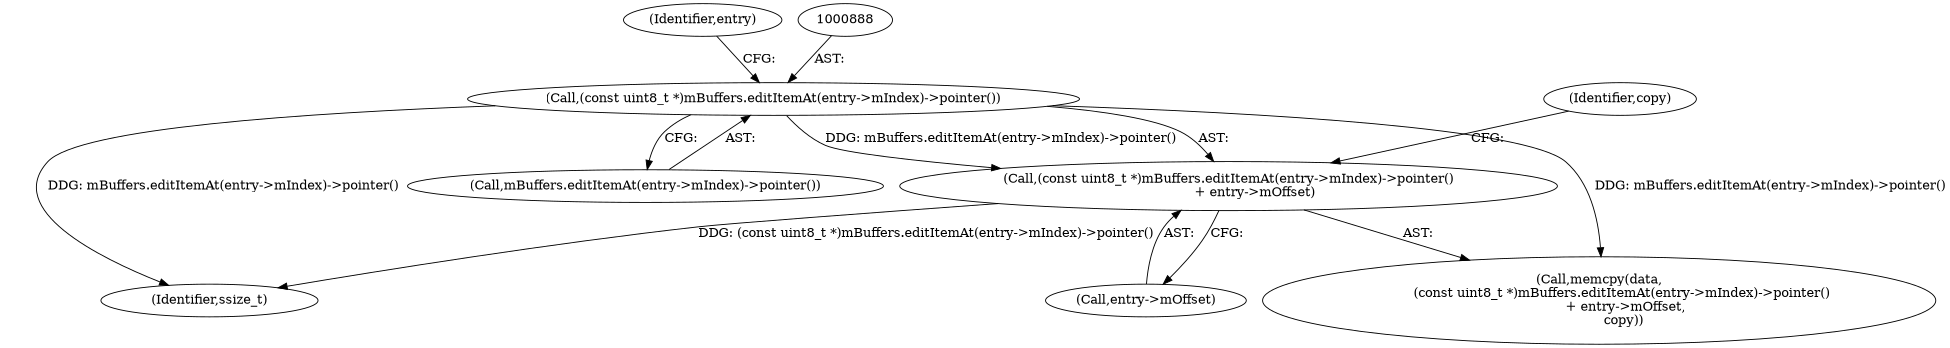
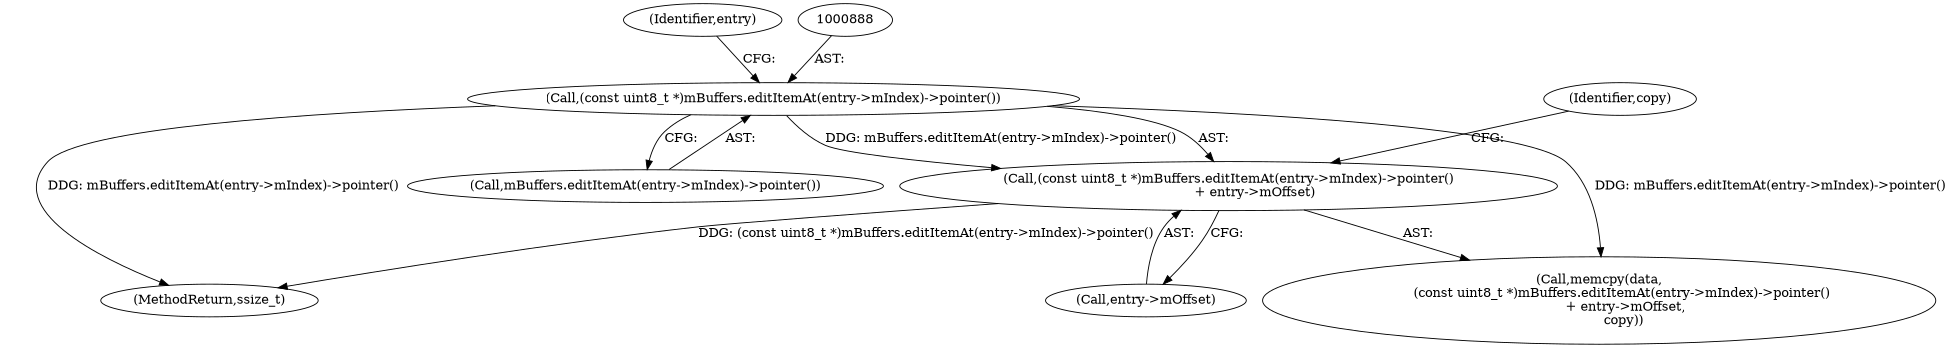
node "(Identifier,ssize_t)": label "(Identifier,ssize_t)" -> "(MethodReturn,ssize_t)"
